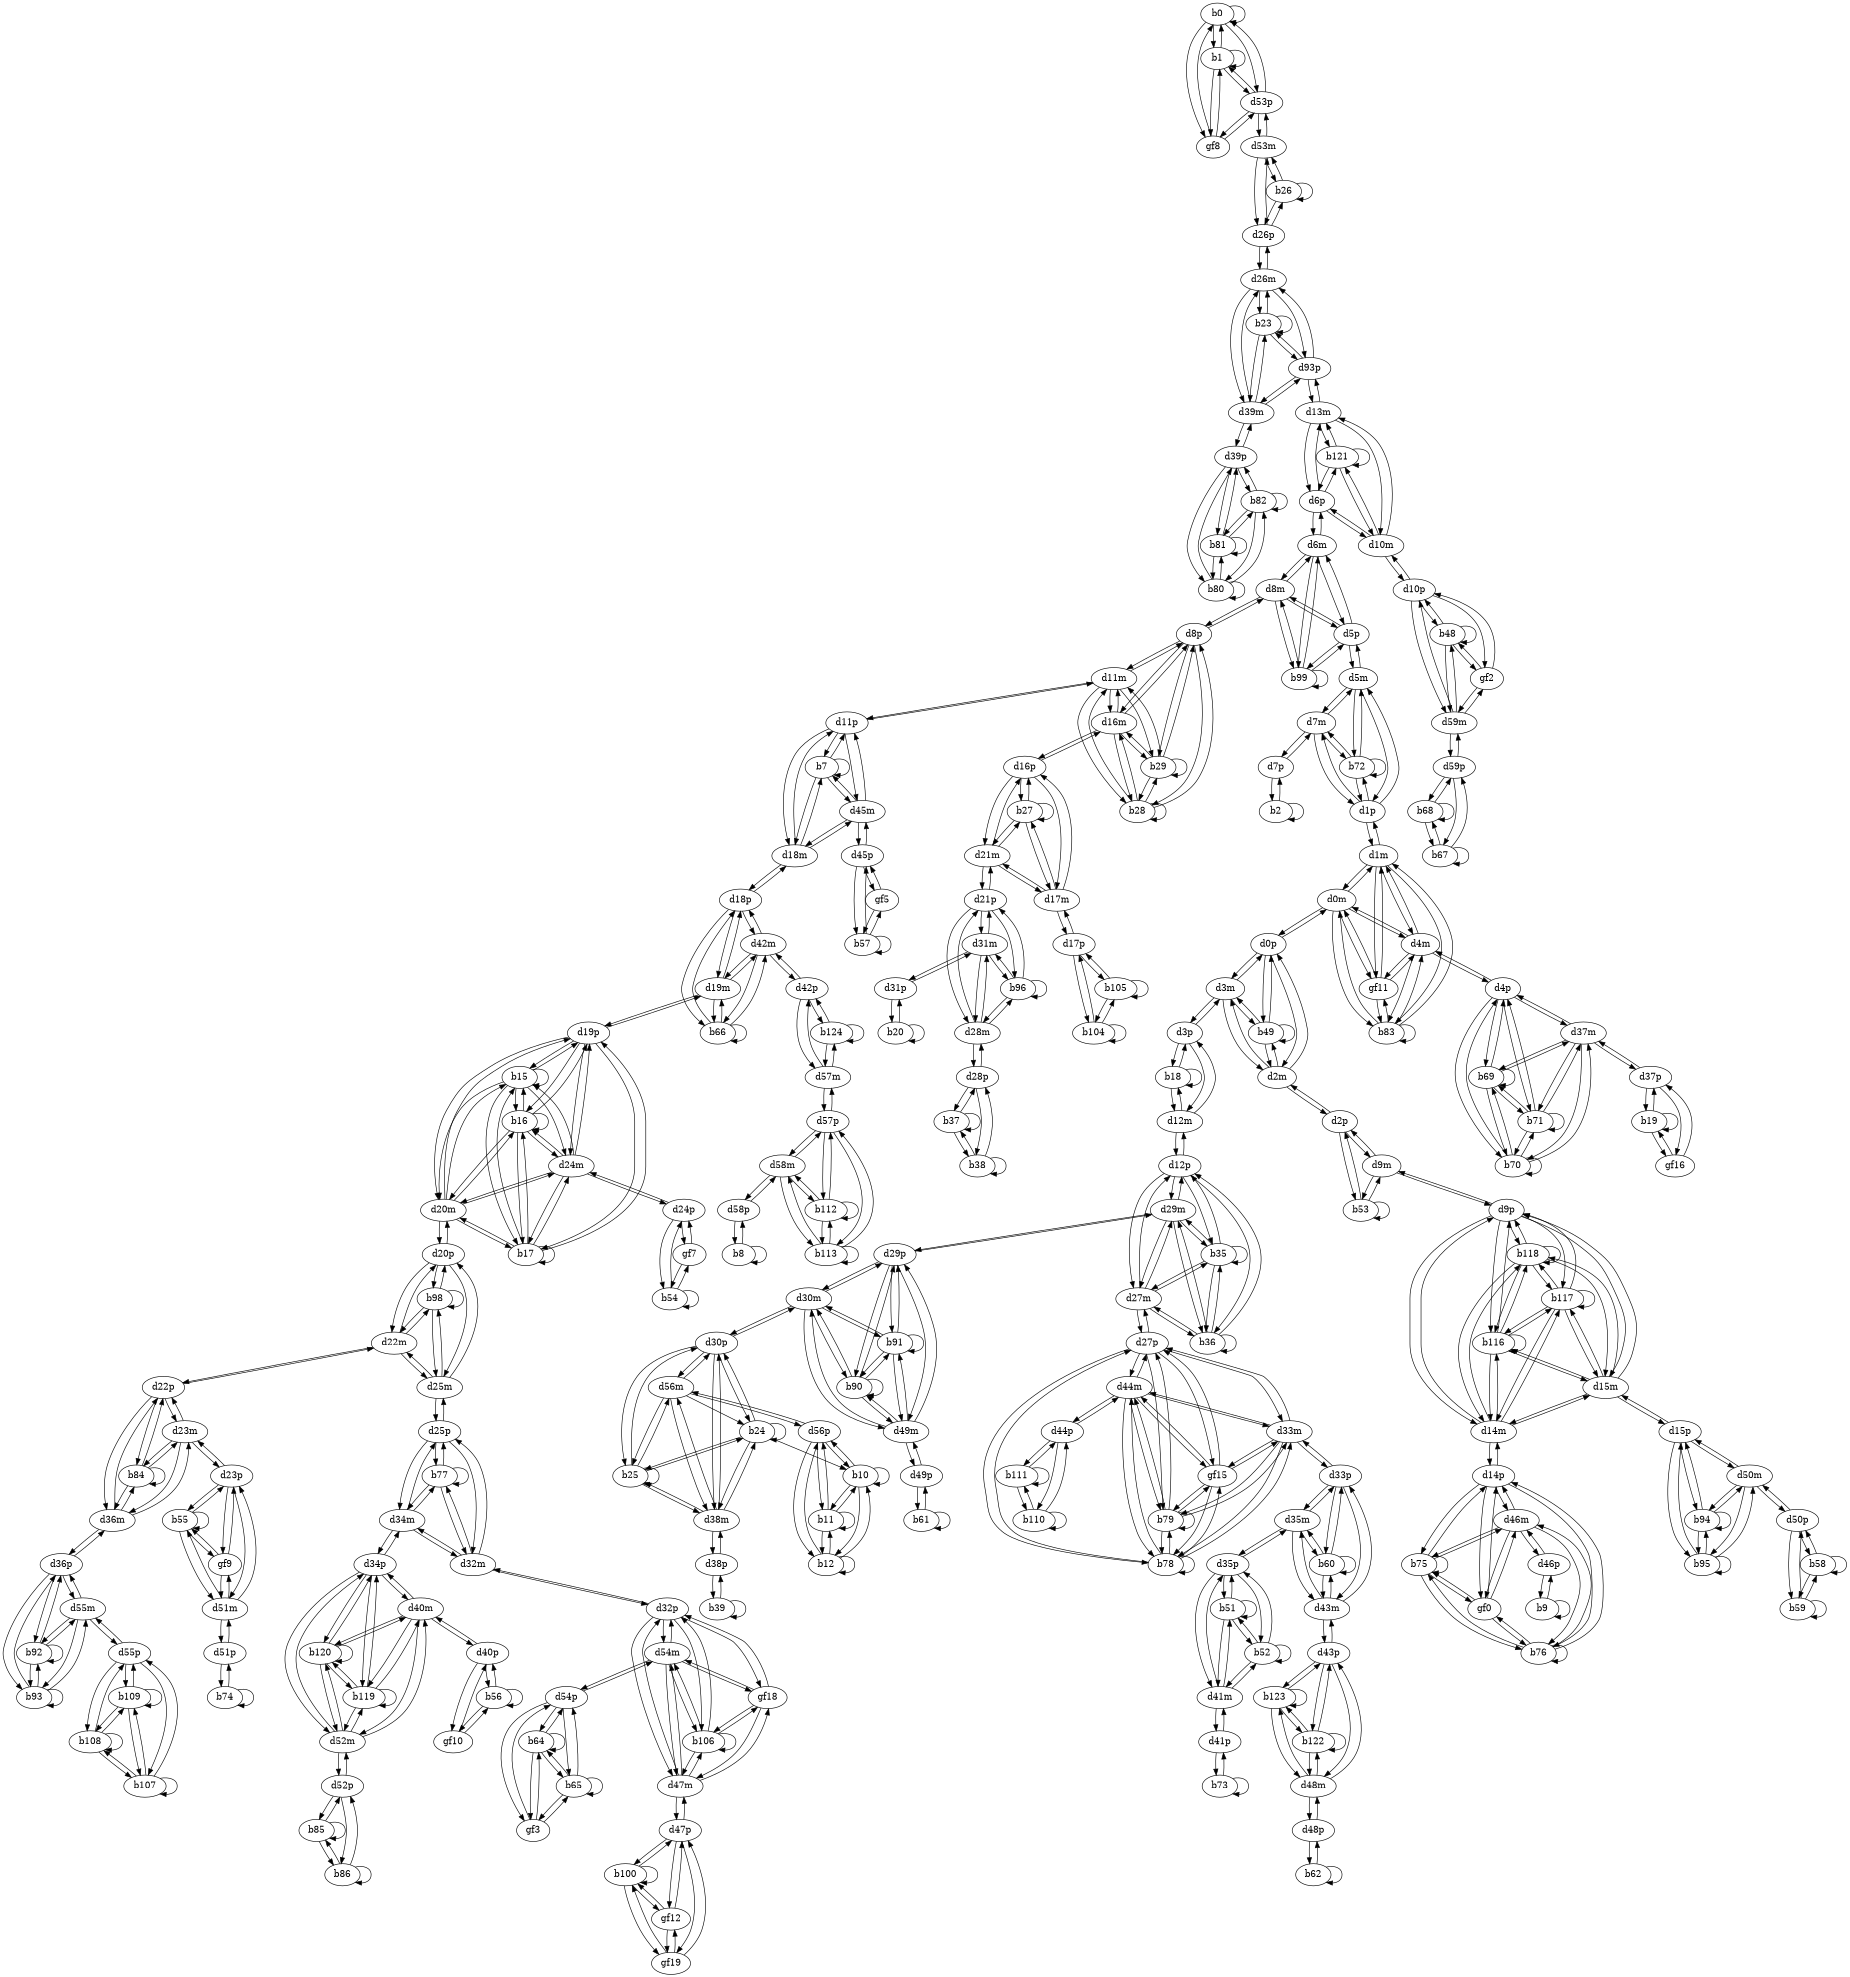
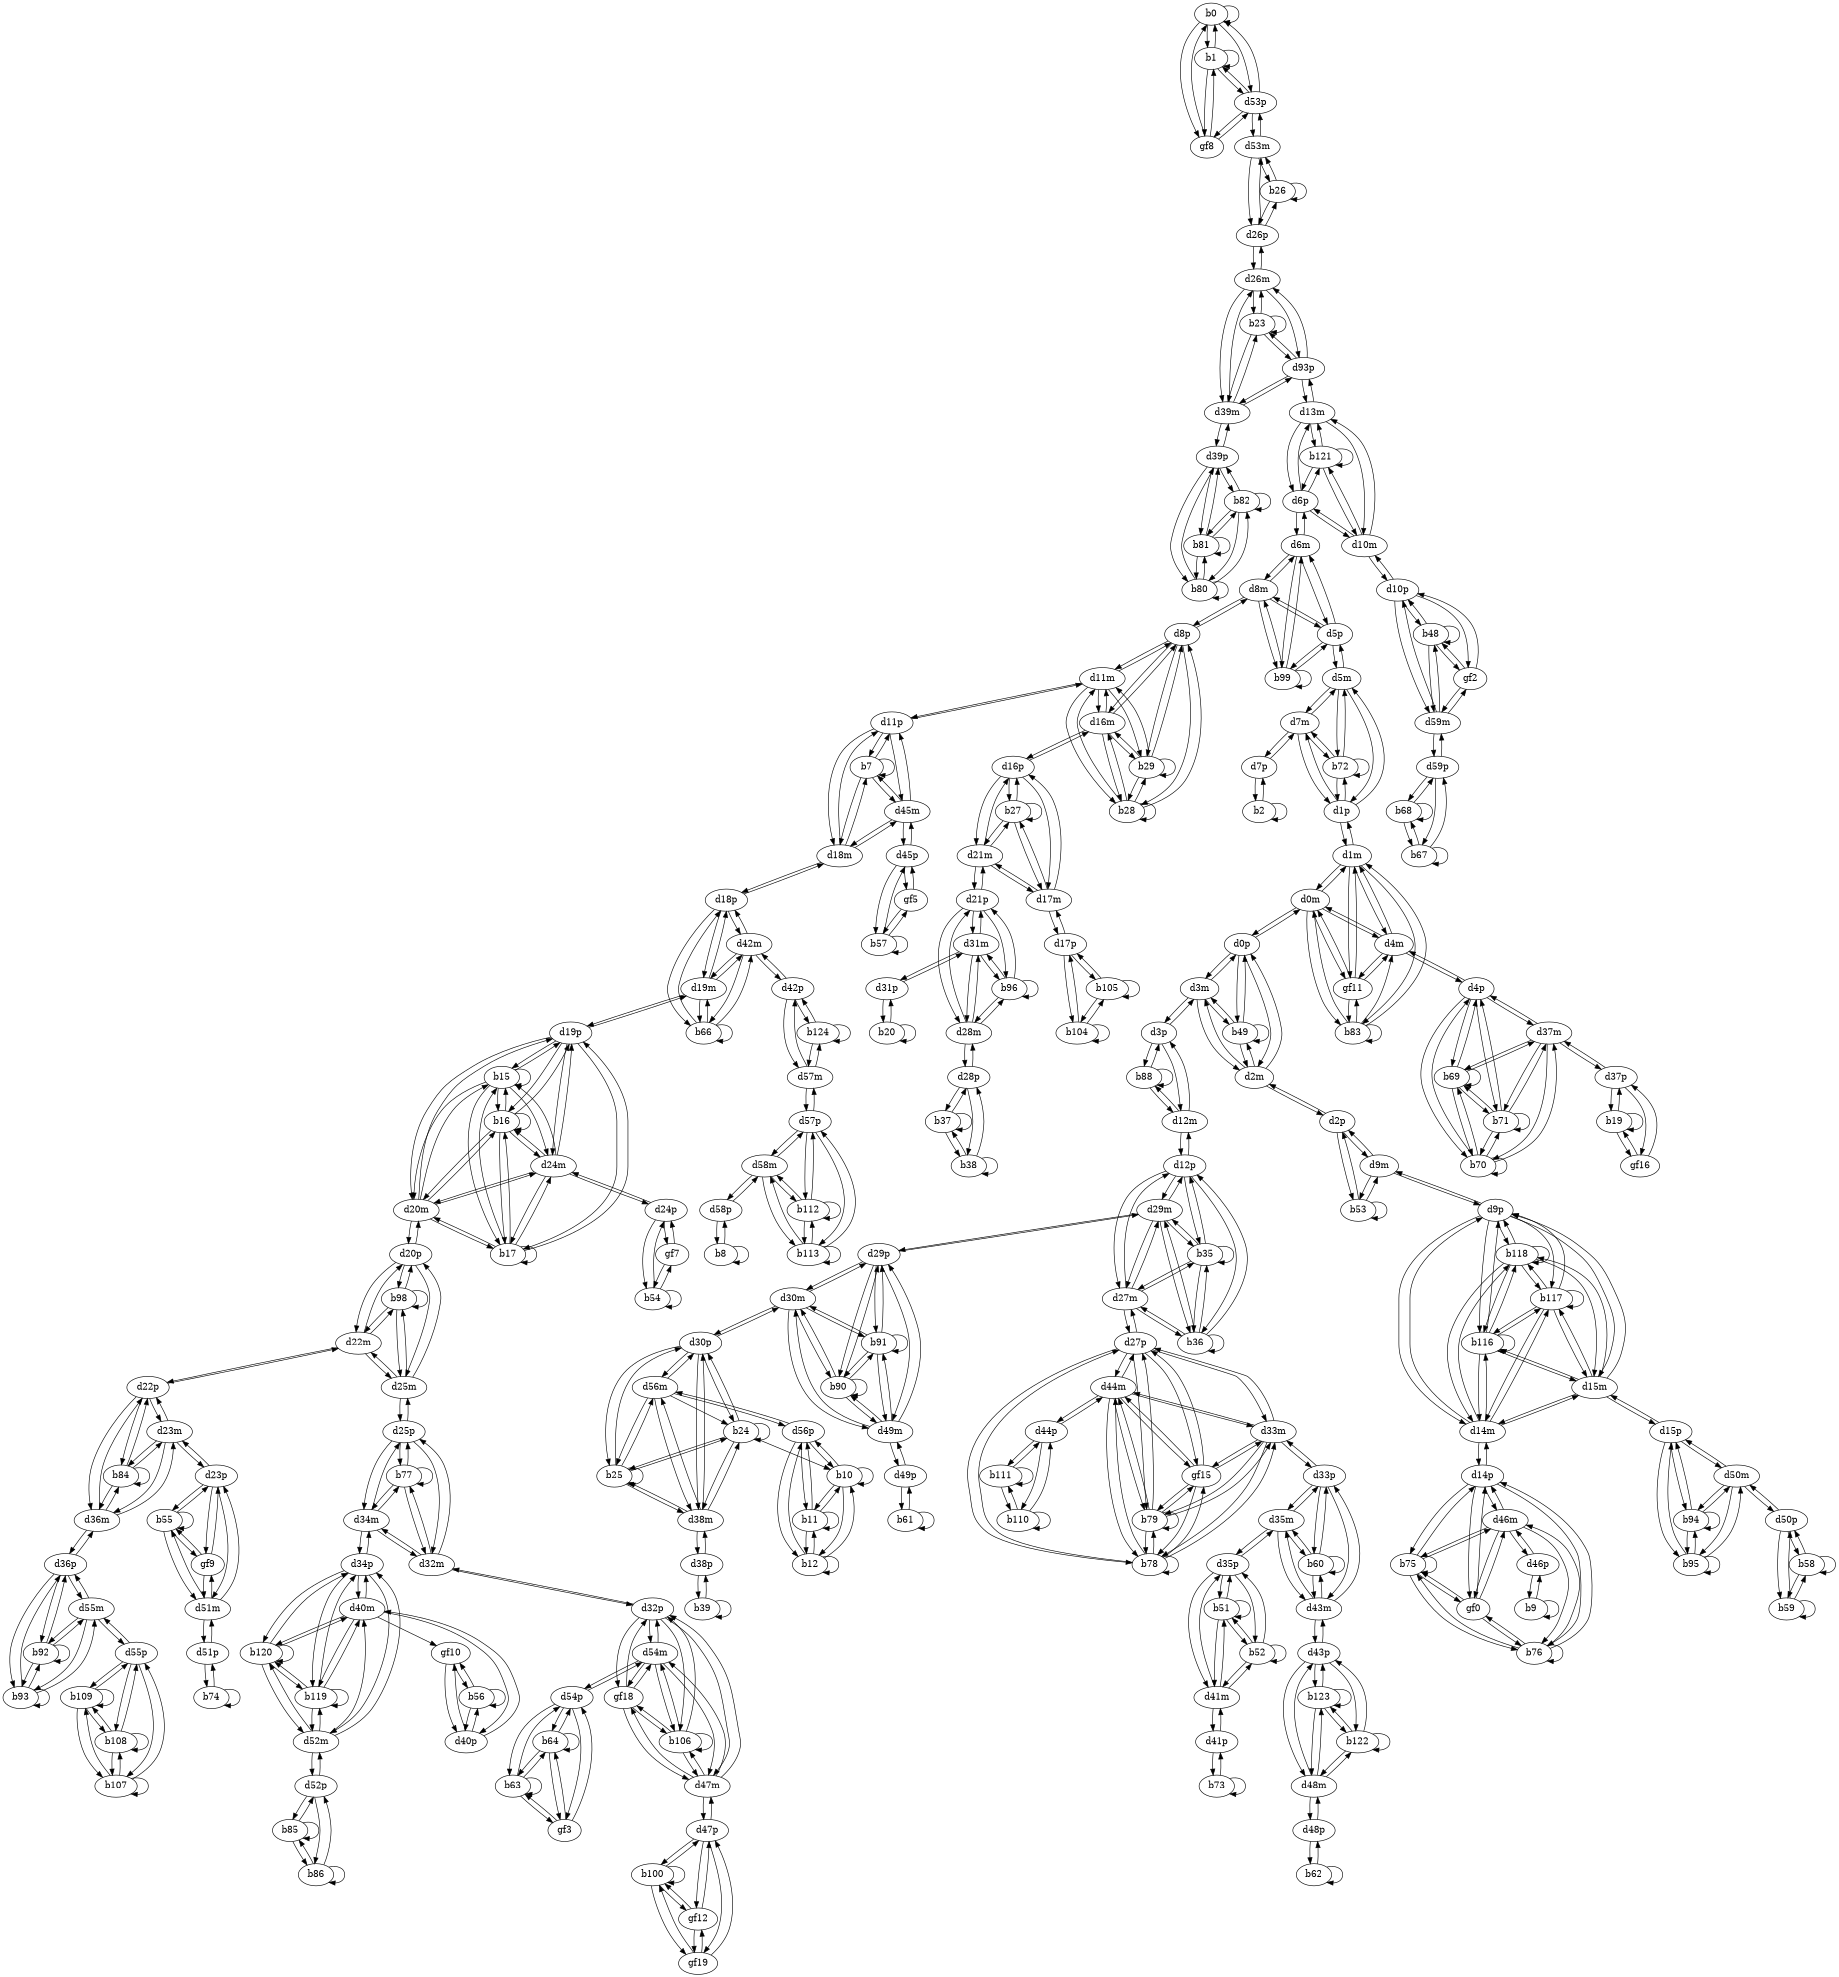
edge "d4m" -> "b83": removed
node "b18": label "b18" -> "b88"
edge "d40m" -> "d52m": now "d40m" -> "gf10"
node "b65": label "b65" -> "b63"
